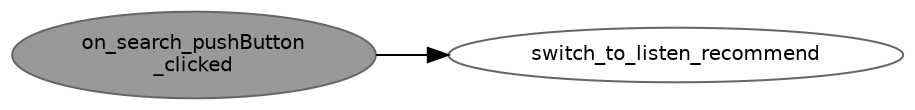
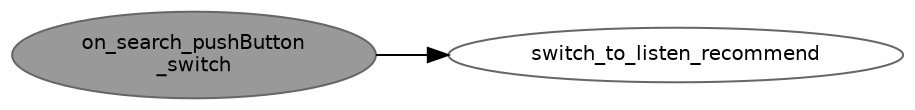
node "on_search_pushButton _clicked": label "on_search_pushButton _clicked" -> "on_search_pushButton _switch"
